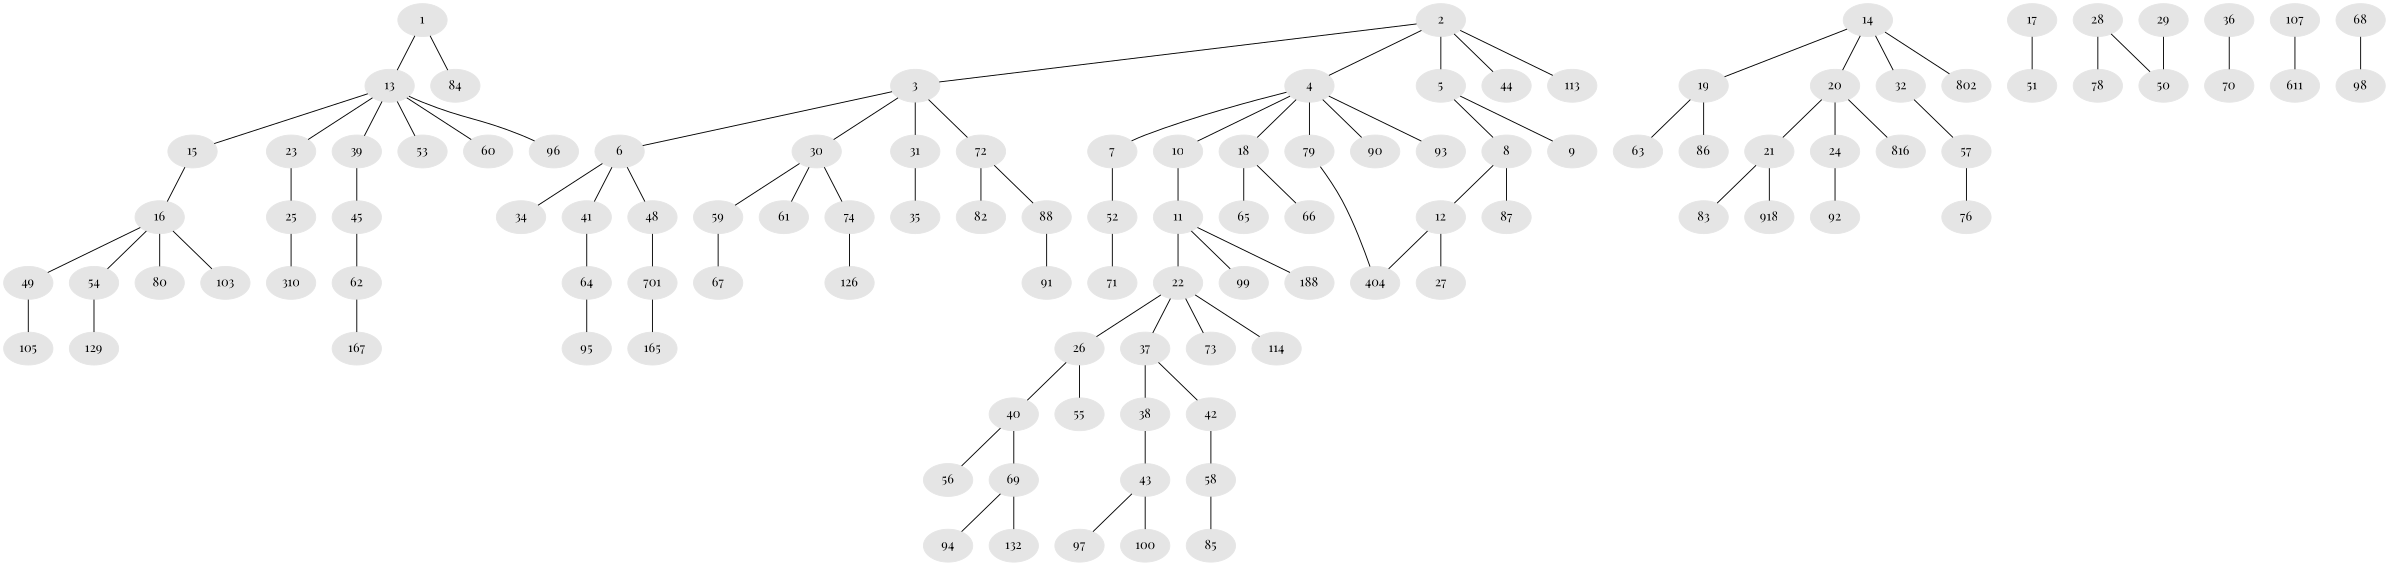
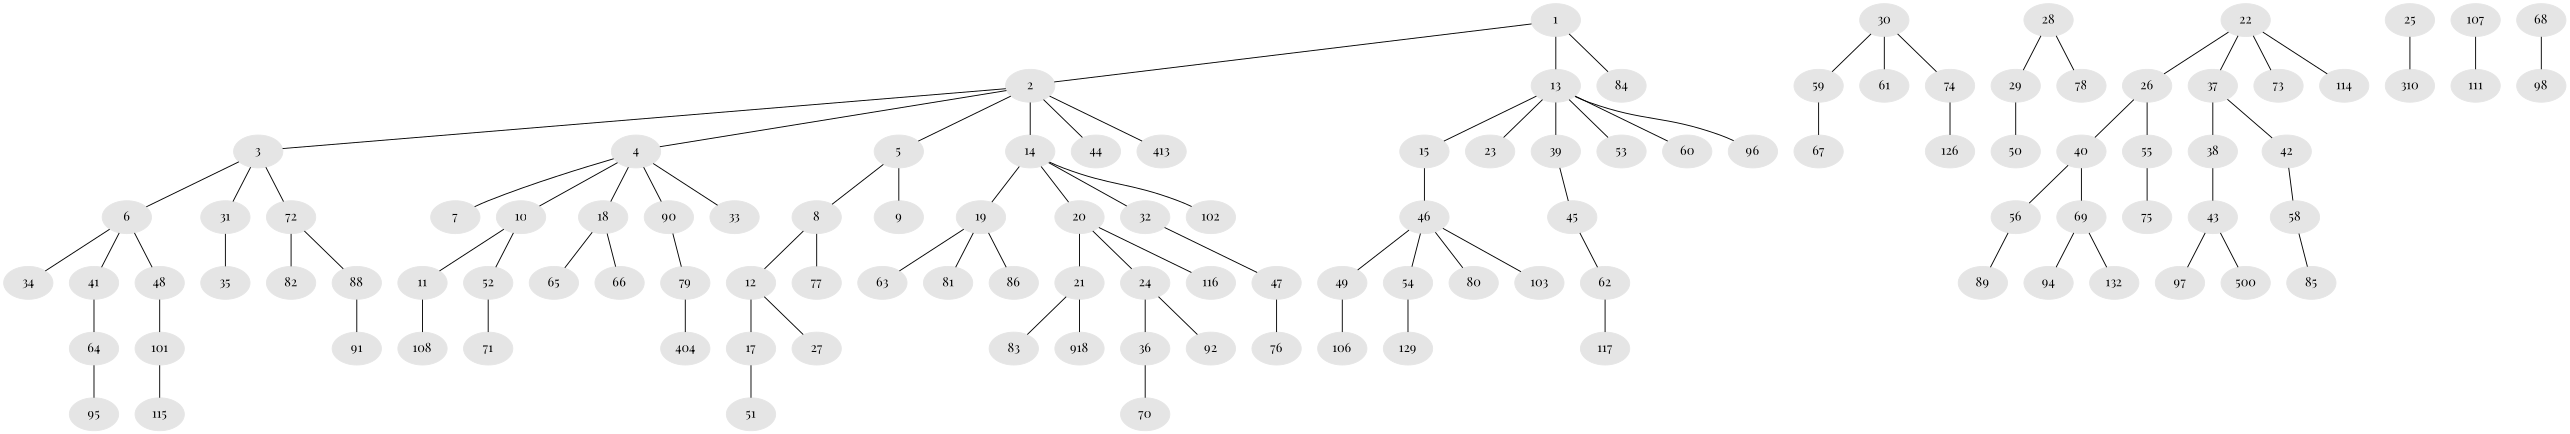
edge "1" -- "2": added
edge "28" -- "50": now "28" -- "29"
node "113": label "113" -> "413"
node "802": label "802" -> "102"
node "611": label "611" -> "111"
edge "3" -- "30": removed
edge "2" -- "14": added
edge "4" -- "79": now "90" -- "79"
node "93": label "93" -> "33"
node "816": label "816" -> "116"
node "57": label "57" -> "47"
edge "23" -- "25": removed
edge "7" -- "52": now "10" -- "52"
node "16": label "16" -> "46"
node "87": label "87" -> "77"
node "75": added
edge "11" -- "22": removed
edge "12" -- "404": now "12" -- "17"
node "701": label "701" -> "101"
node "81": added
node "99": removed
node "188": label "188" -> "108"
node "89": added
edge "24" -- "36": added
node "105": label "105" -> "106"
node "167": label "167" -> "117"
node "165": label "165" -> "115"
node "100": label "100" -> "500"
